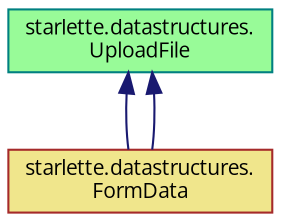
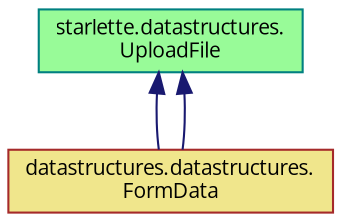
node "starlette.datastructures. FormData": label "starlette.datastructures. FormData" -> "datastructures.datastructures. FormData"
